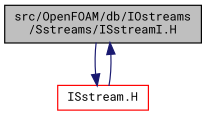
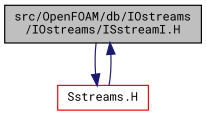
node "src/OpenFOAM/db/IOstreams /Sstreams/ISstreamI.H": label "src/OpenFOAM/db/IOstreams /Sstreams/ISstreamI.H" -> "src/OpenFOAM/db/IOstreams /IOstreams/ISstreamI.H"
node "ISstream.H": label "ISstream.H" -> "Sstreams.H"
